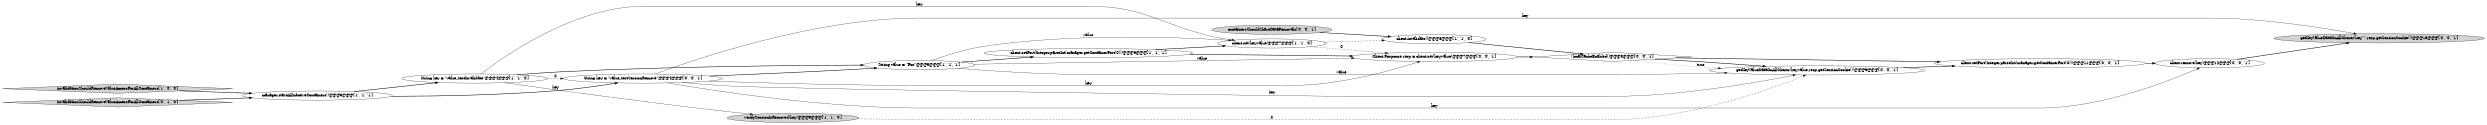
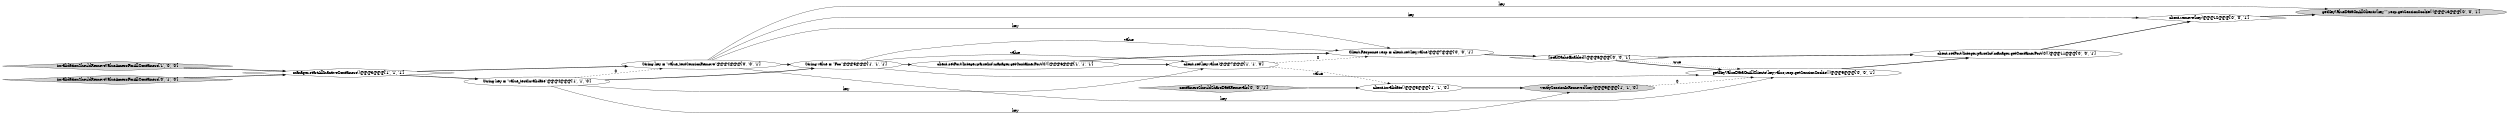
node "containersShouldShareDataRemovals['0', '0', '1']": shape ellipse -> diamond
edge "client.invalidate()@@@8@@@['1', '1', '0']" -> "!localCacheEnabled()@@@8@@@['0', '0', '1']": now "client.invalidate()@@@8@@@['1', '1', '0']" -> "verifySessionIsRemoved(key)@@@9@@@['1', '1', '0']"
node "client.remove(key)@@@12@@@['0', '0', '1']": shape ellipse -> diamond
node "manager.startAllInactiveContainers()@@@3@@@['1', '1', '1']": shape ellipse -> diamond
